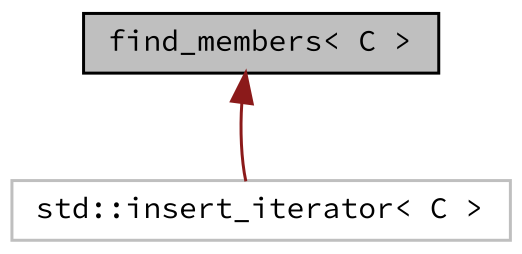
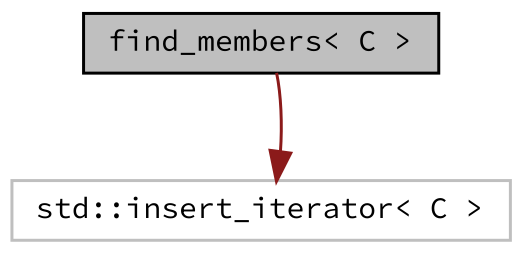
edge "std::insert_iterator< C >" -> "find_members< C >": reversed
